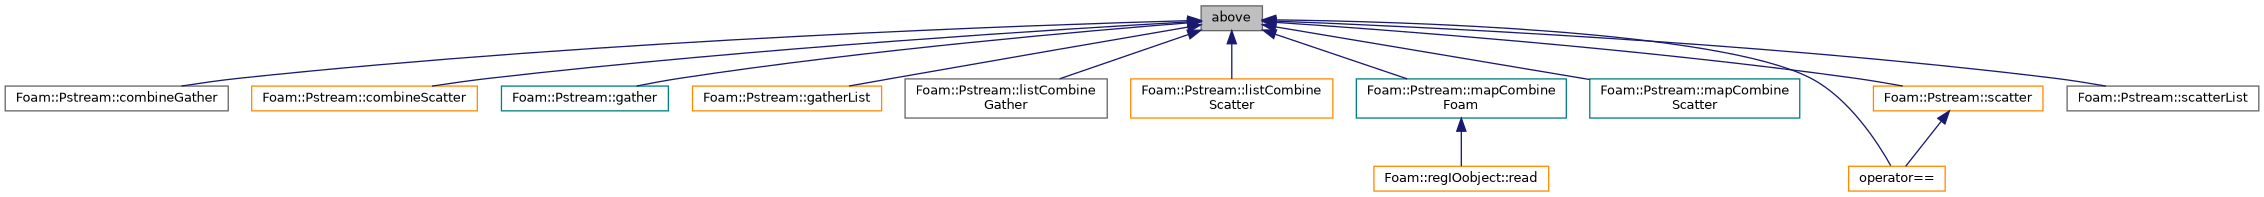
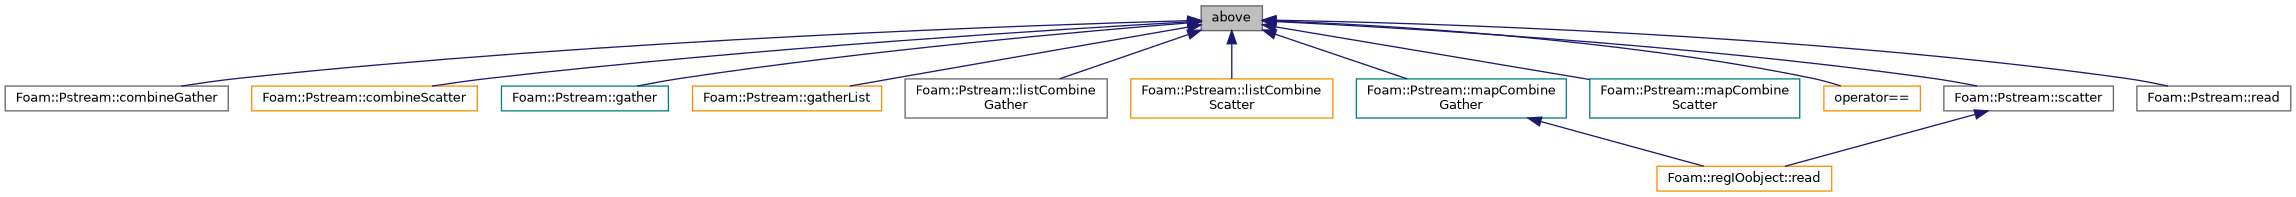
node "Foam::Pstream::mapCombine Foam": label "Foam::Pstream::mapCombine Foam" -> "Foam::Pstream::mapCombine Gather"
node "Foam::Pstream::scatter": color darkorange -> gray40
node "Foam::Pstream::scatterList": label "Foam::Pstream::scatterList" -> "Foam::Pstream::read"
edge "operator==" -> "Foam::Pstream::scatter": now "Foam::regIOobject::read" -> "Foam::Pstream::scatter"
